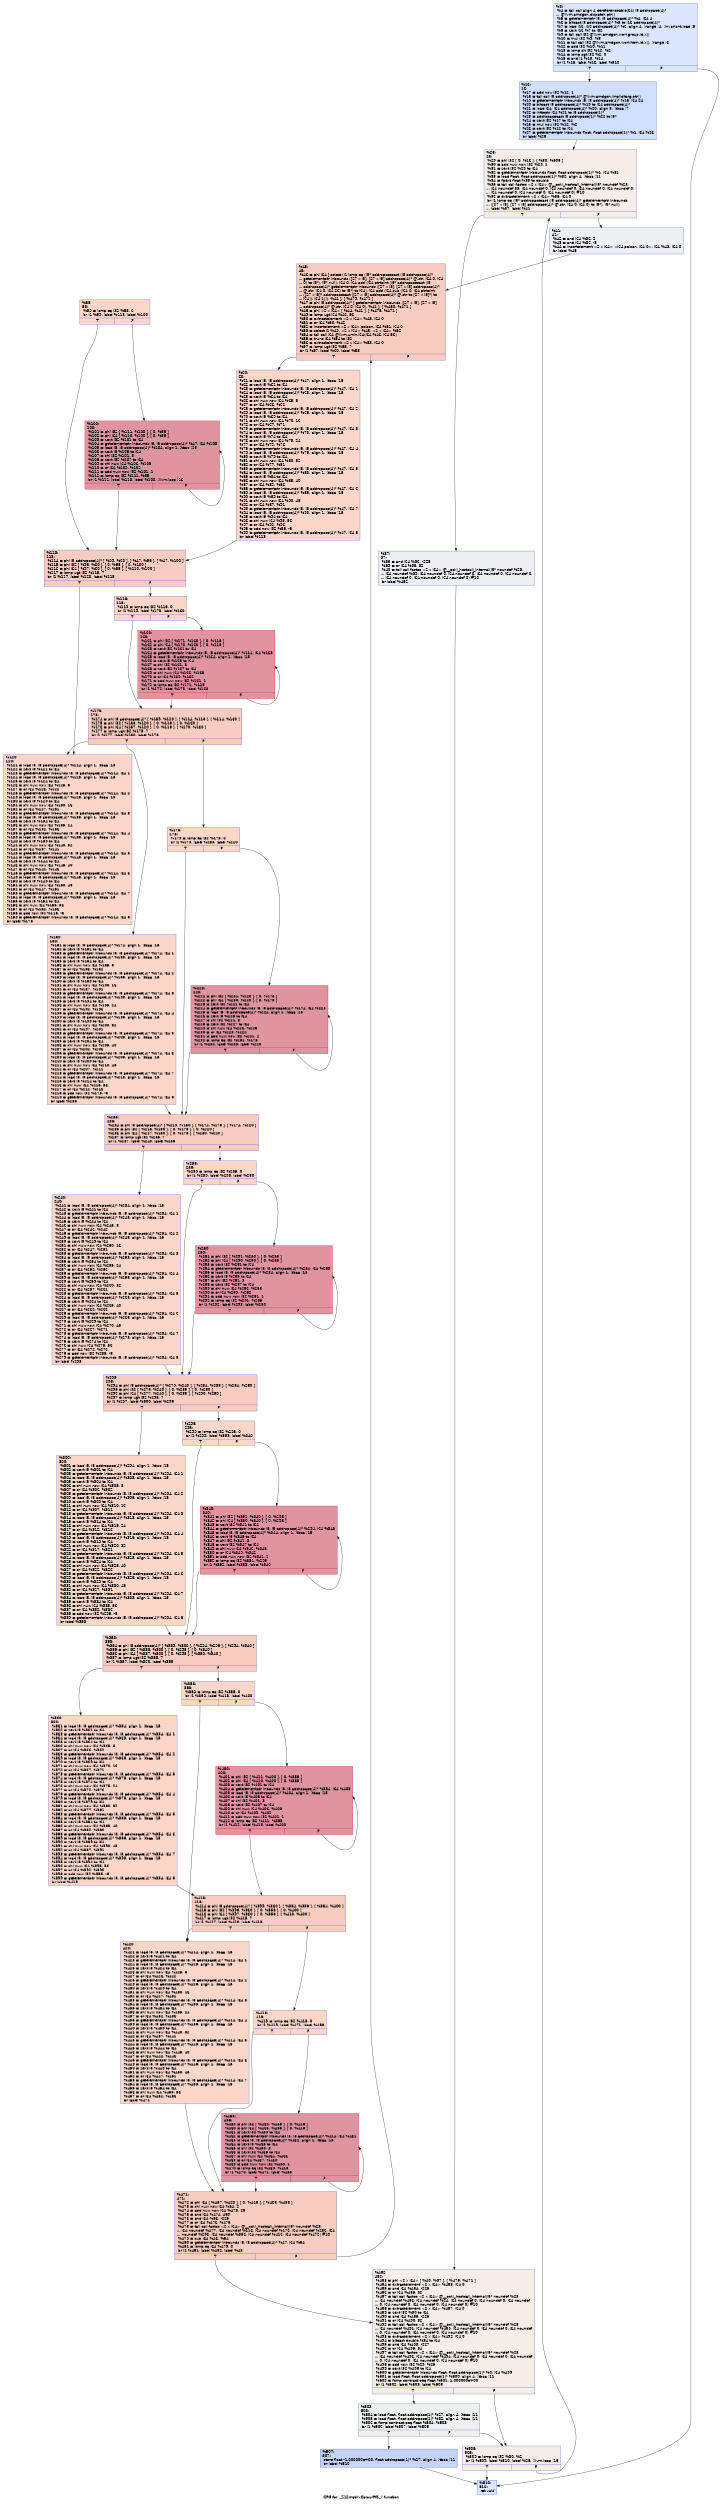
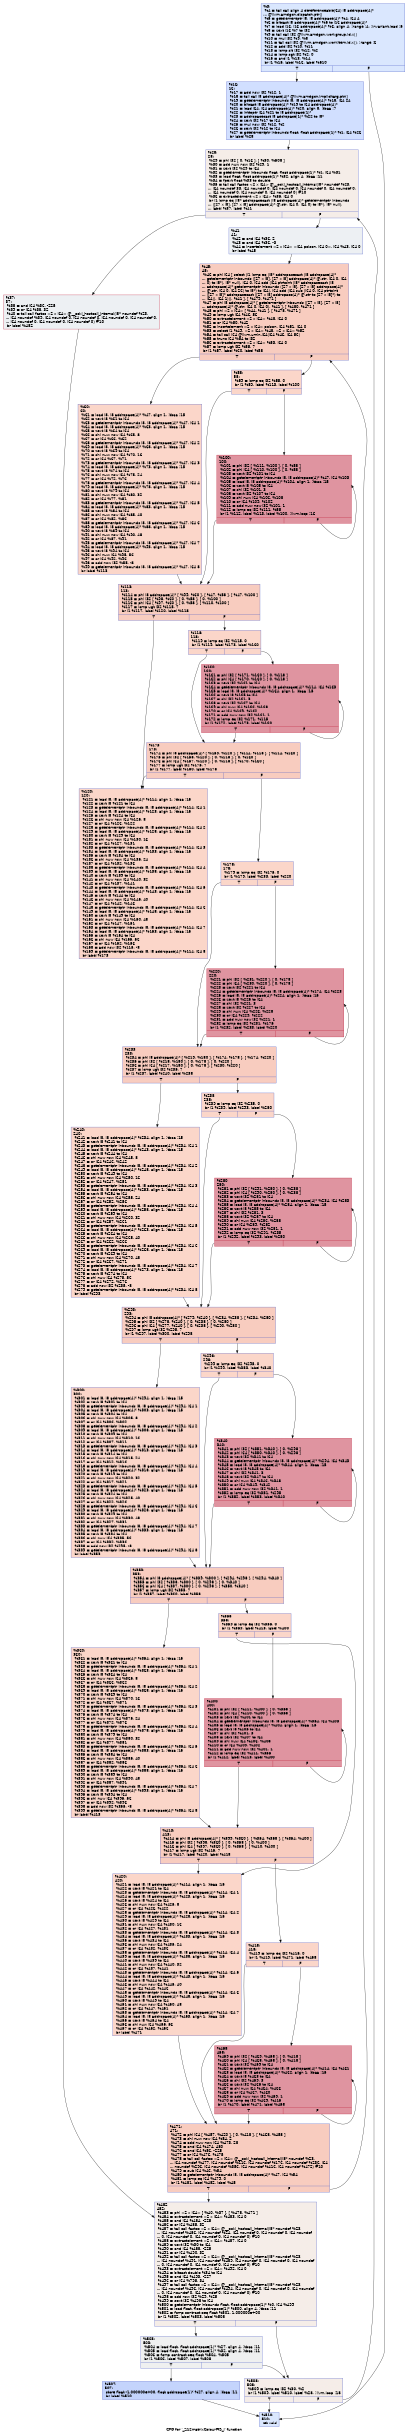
edge "%45:" -> "%58:": added
node "%37:": color #3d50c3ff -> #b70d28ff
node "%180:": removed
node "%482:": text "%496 = or i64 %495, 34" -> "%496 = or i64 %795, 34"
